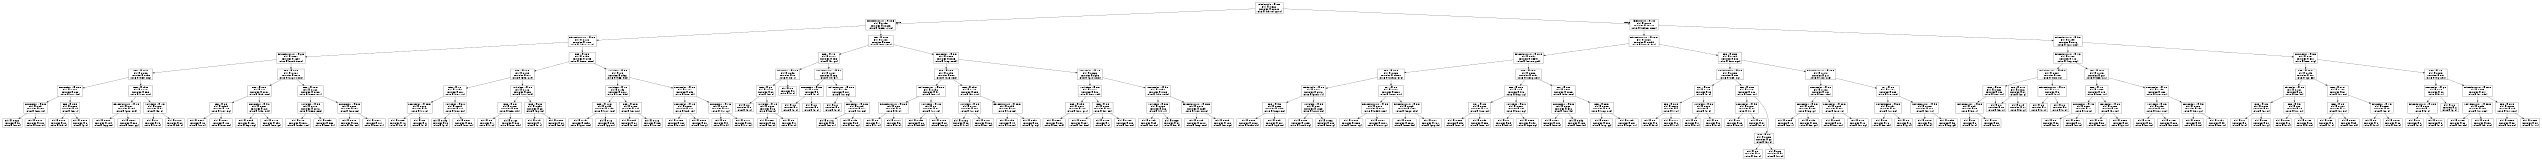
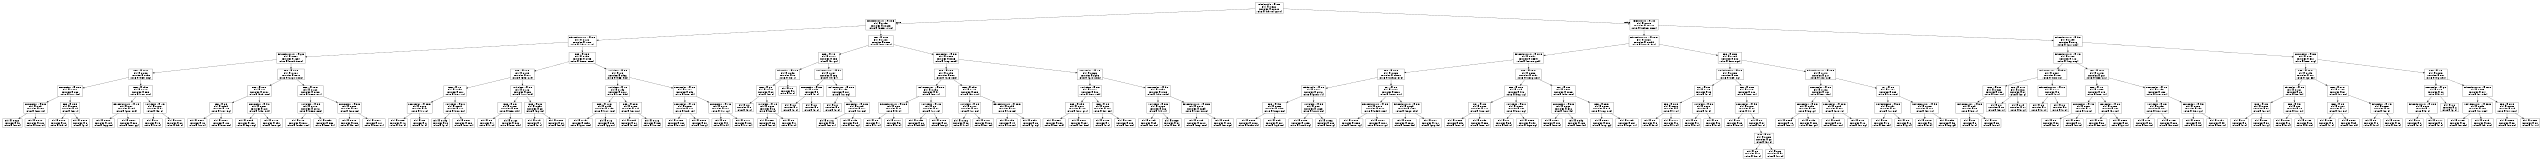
edge "age <= 10.5 gini = 0.143 samples = 142 value = [131, 11]" -> "race <= 3.5 gini = 0.225 samples = 62 value = [54, 8]": now "gini = 0.1 samples = 57 value = [54, 3]" -> "race <= 3.5 gini = 0.225 samples = 62 value = [54, 8]"
edge "education <= 7.5 gini = 0.355 samples = 13 value = [10, 3]" -> "gini = 0.278 samples = 12 value = [10, 2]": reversed
edge "race <= 1.5 gini = 0.423 samples = 122 value = [37, 85]" -> "gini = 0.224 samples = 637 value = [82, 555]": now "age <= 19.5 gini = 0.247 samples = 718 value = [114, 674]" -> "gini = 0.224 samples = 637 value = [82, 555]"
